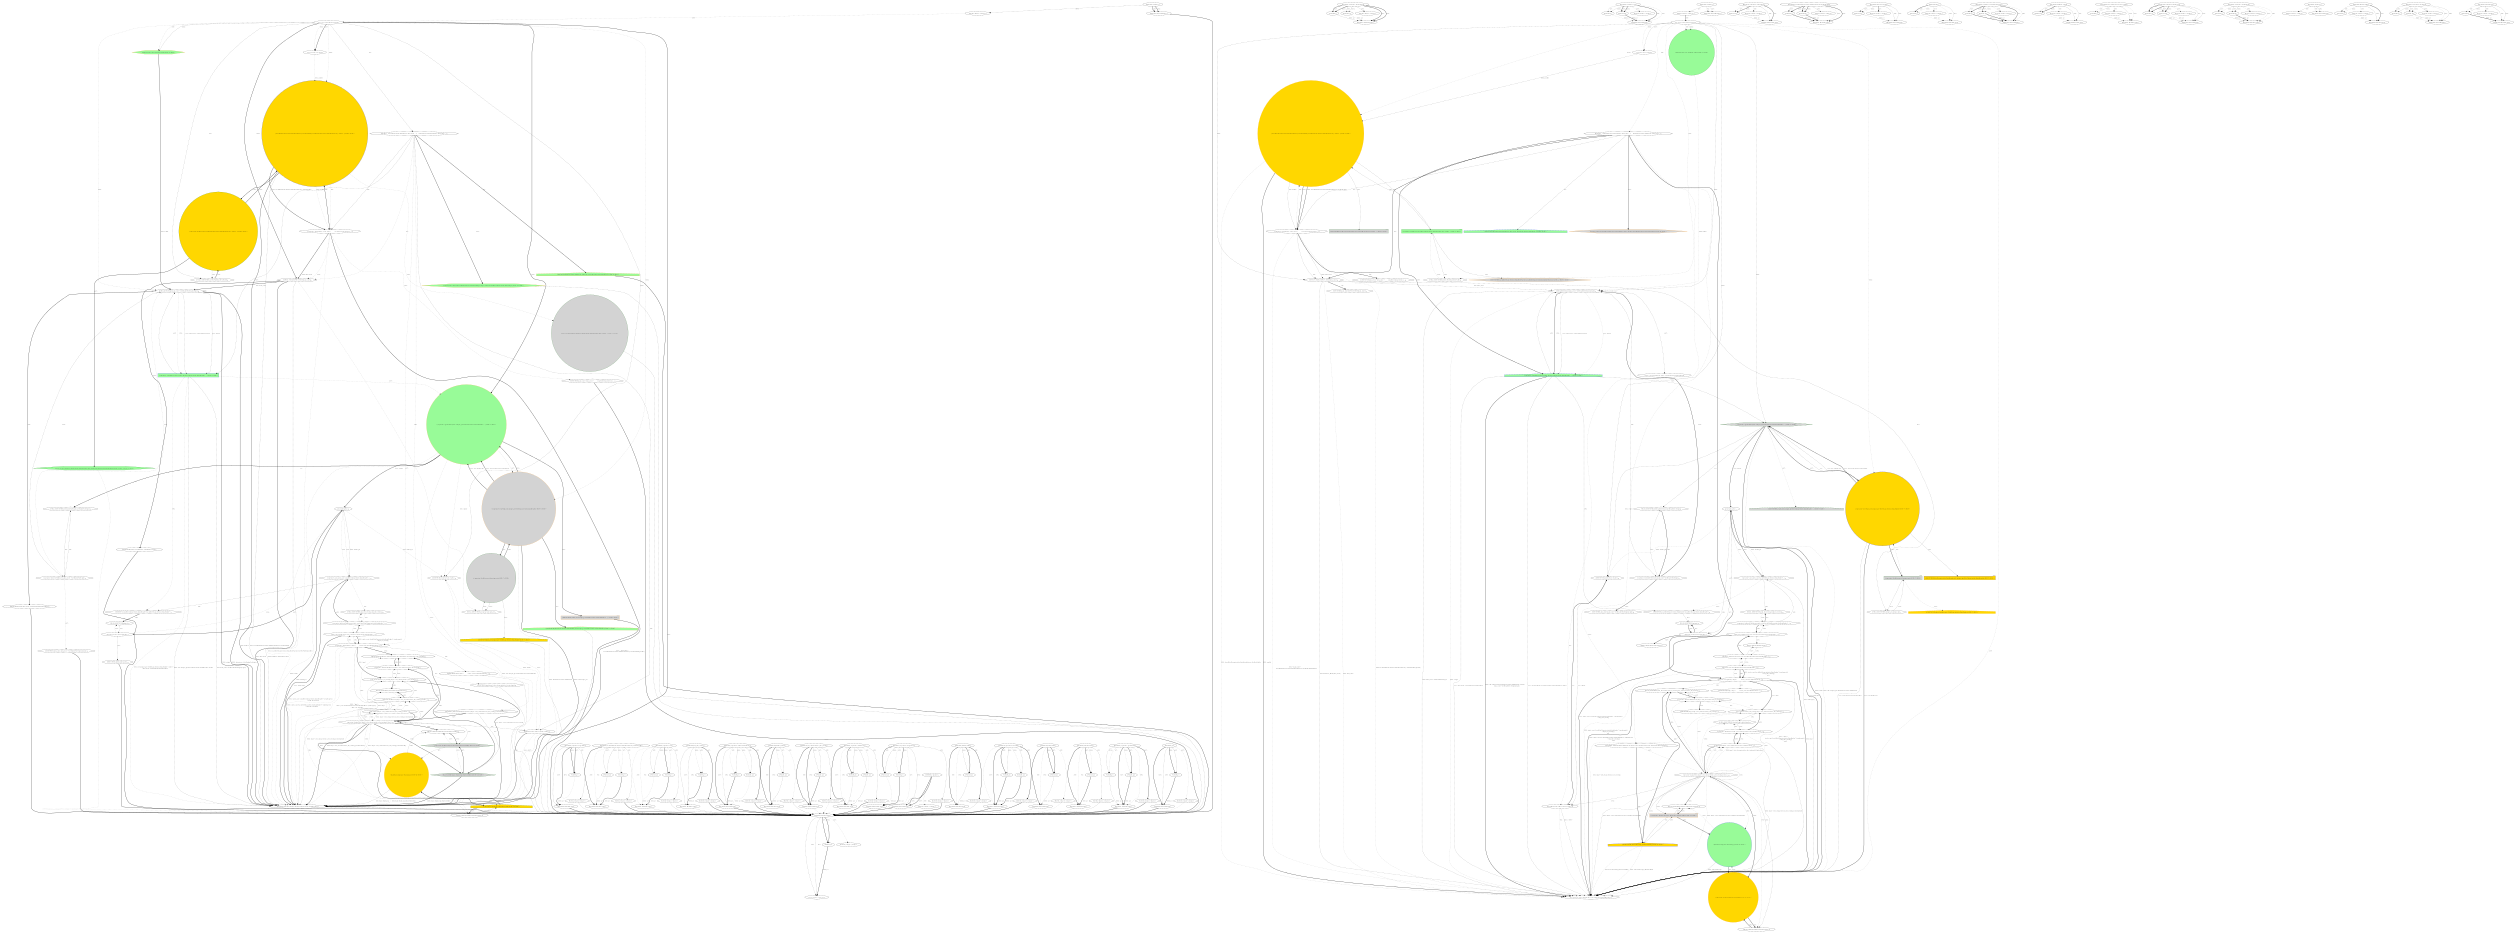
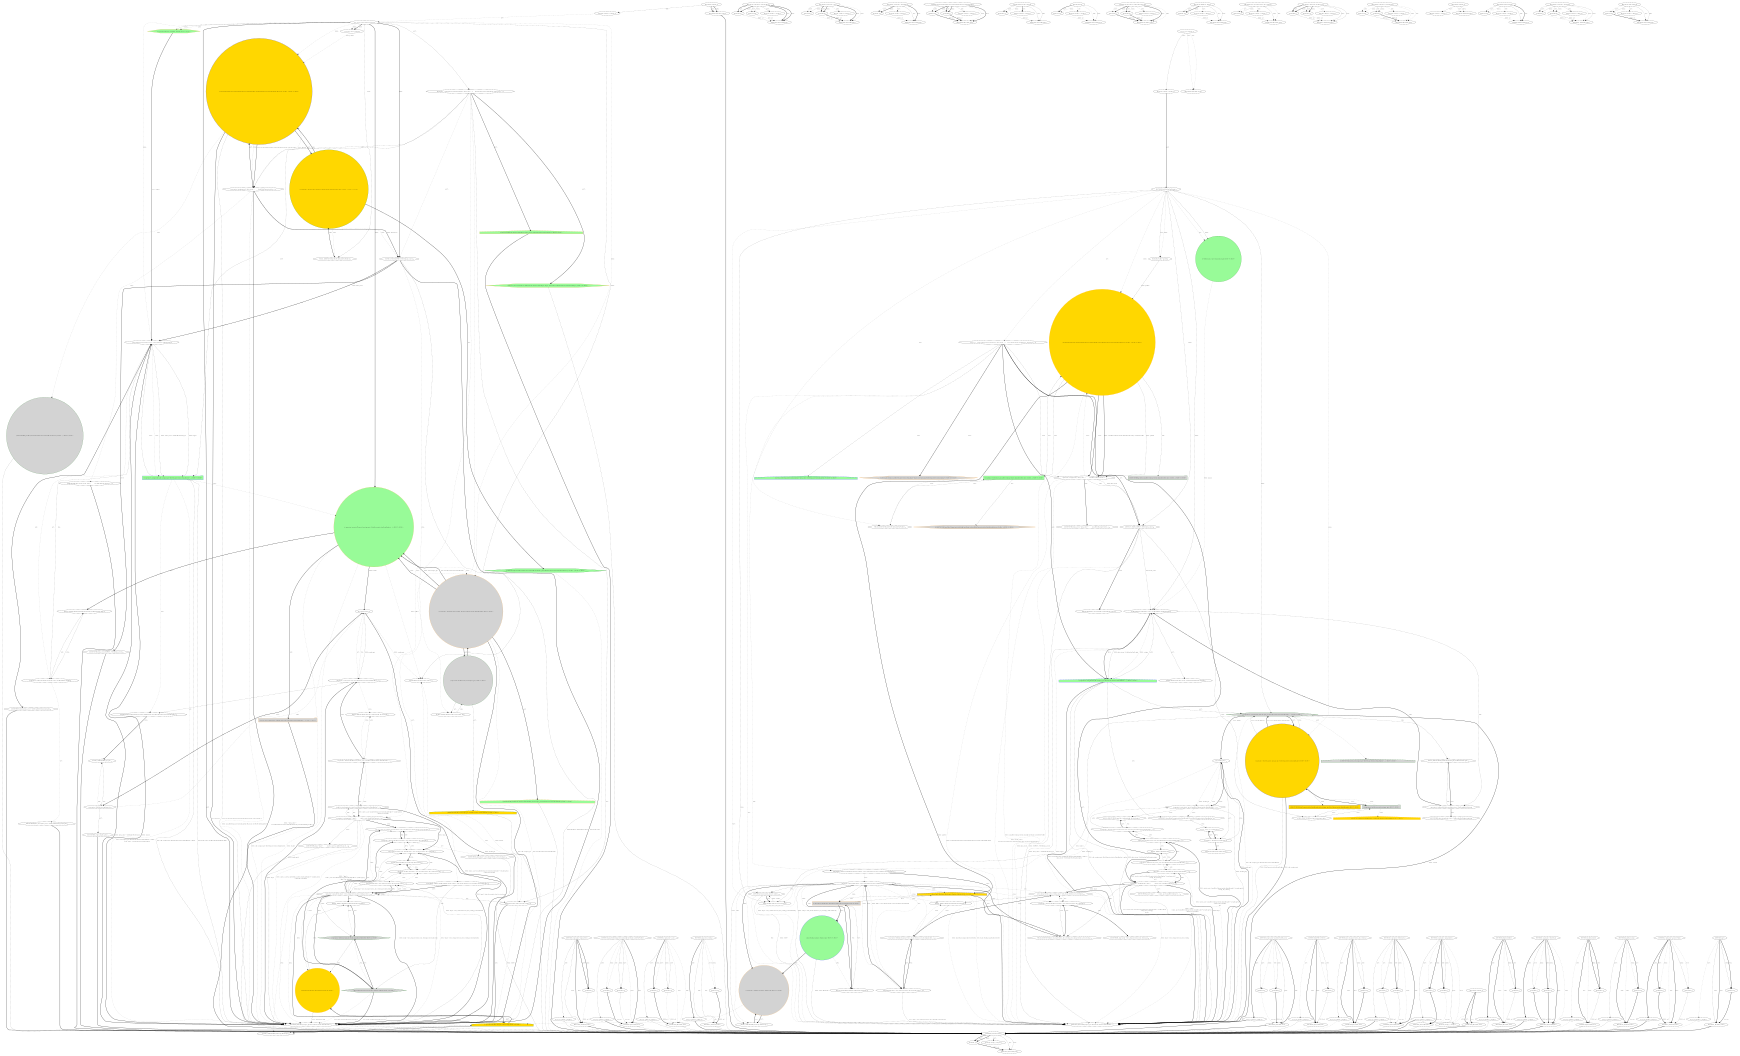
edge "<(<operator>.fieldAccess,base::RunLoop)<SUB>15</SUB>>" -> "<(base.RunLoop,base::RunLoop())<SUB>15</SUB>>": now "<(<operator>.fieldAccess,base::RunLoop)<SUB>15</SUB>>" -> "<(<operator>.fieldAccess,base::RunLoop)<SUB>14</SUB>>"
node "<(<operator>.fieldAccess,base::RunLoop)<SUB>15</SUB>>": fillcolor gold -> lightgrey
